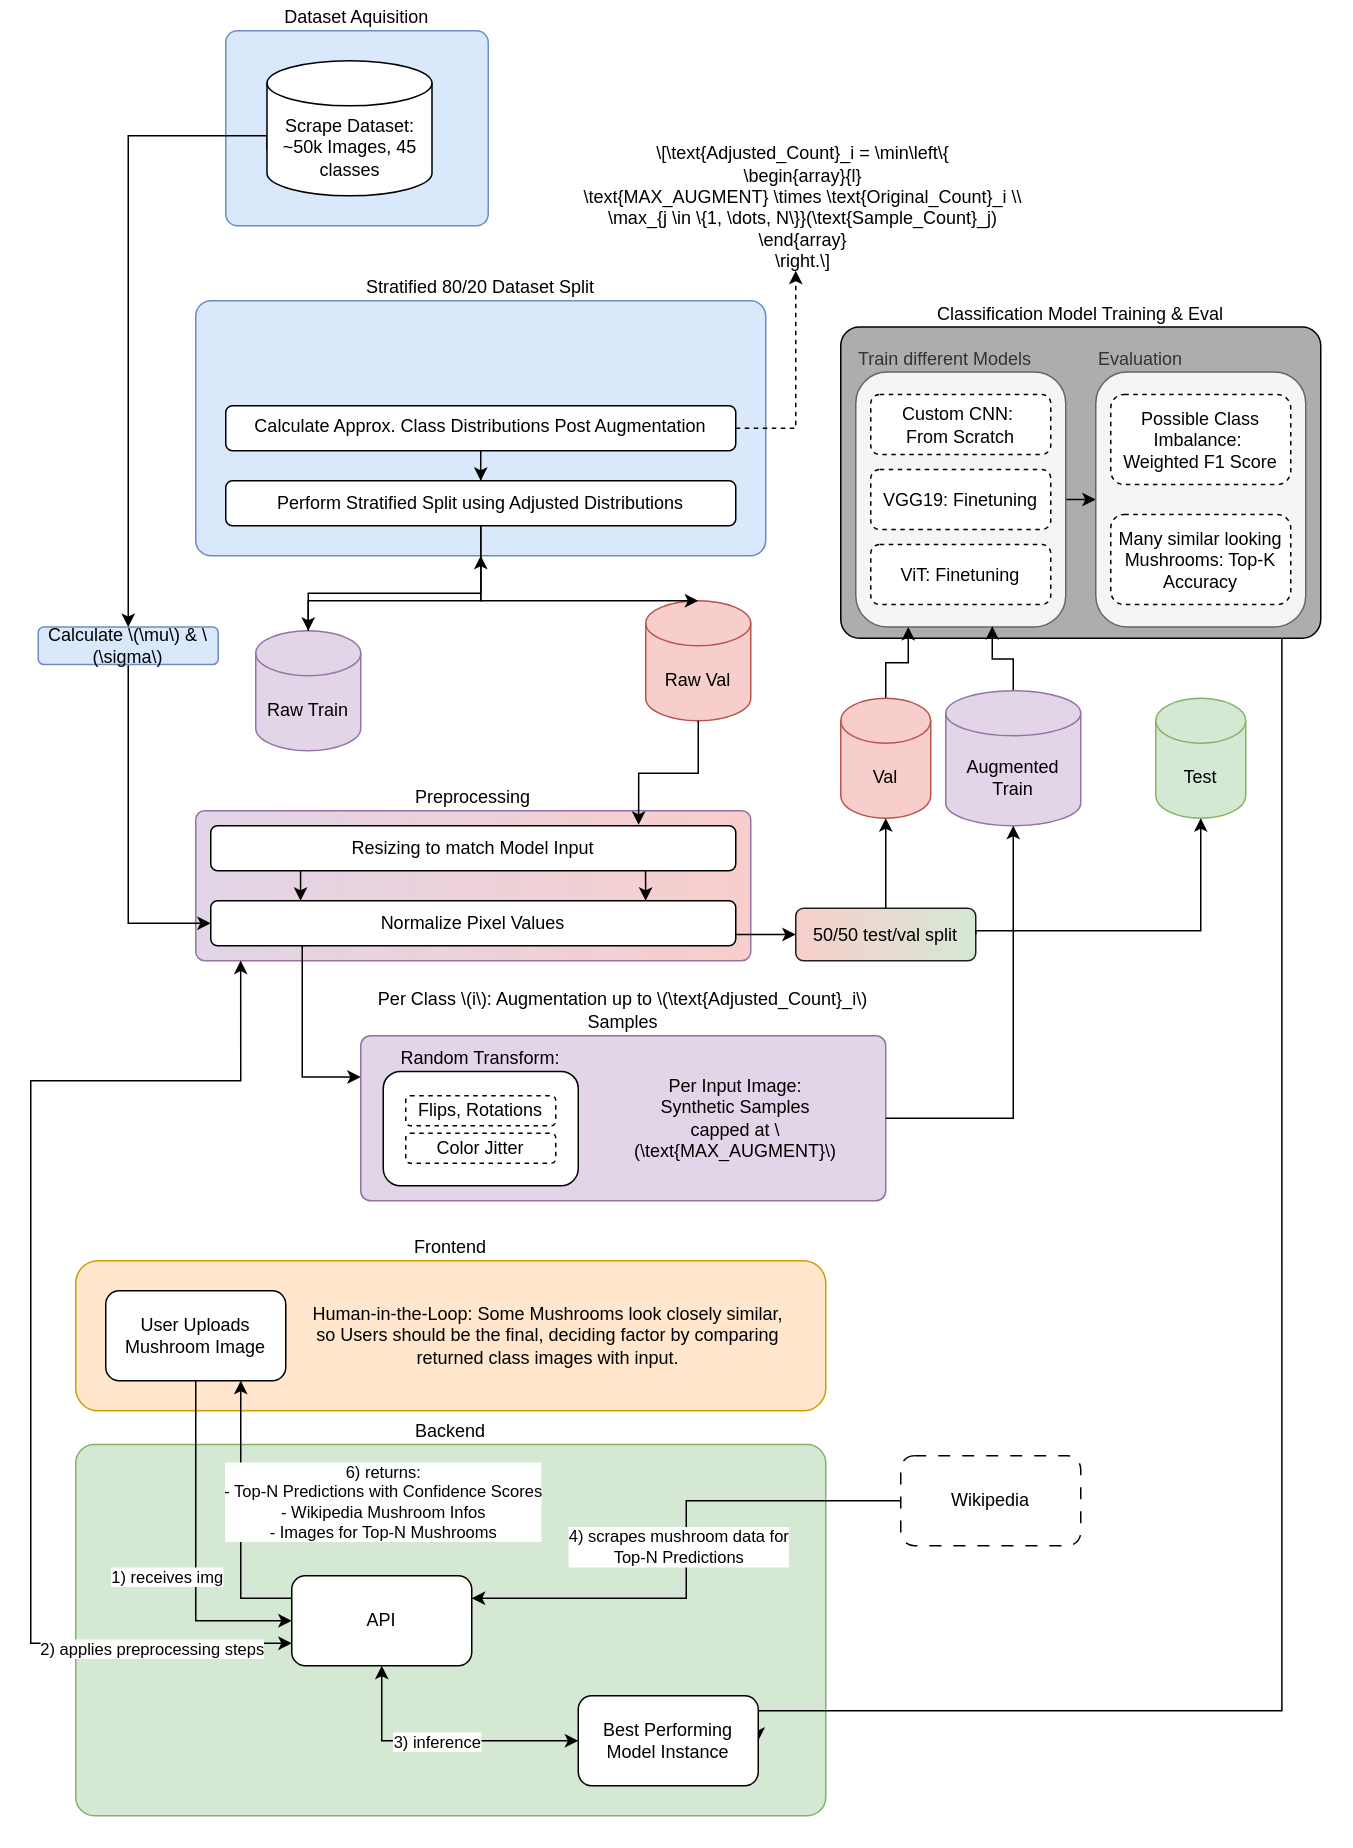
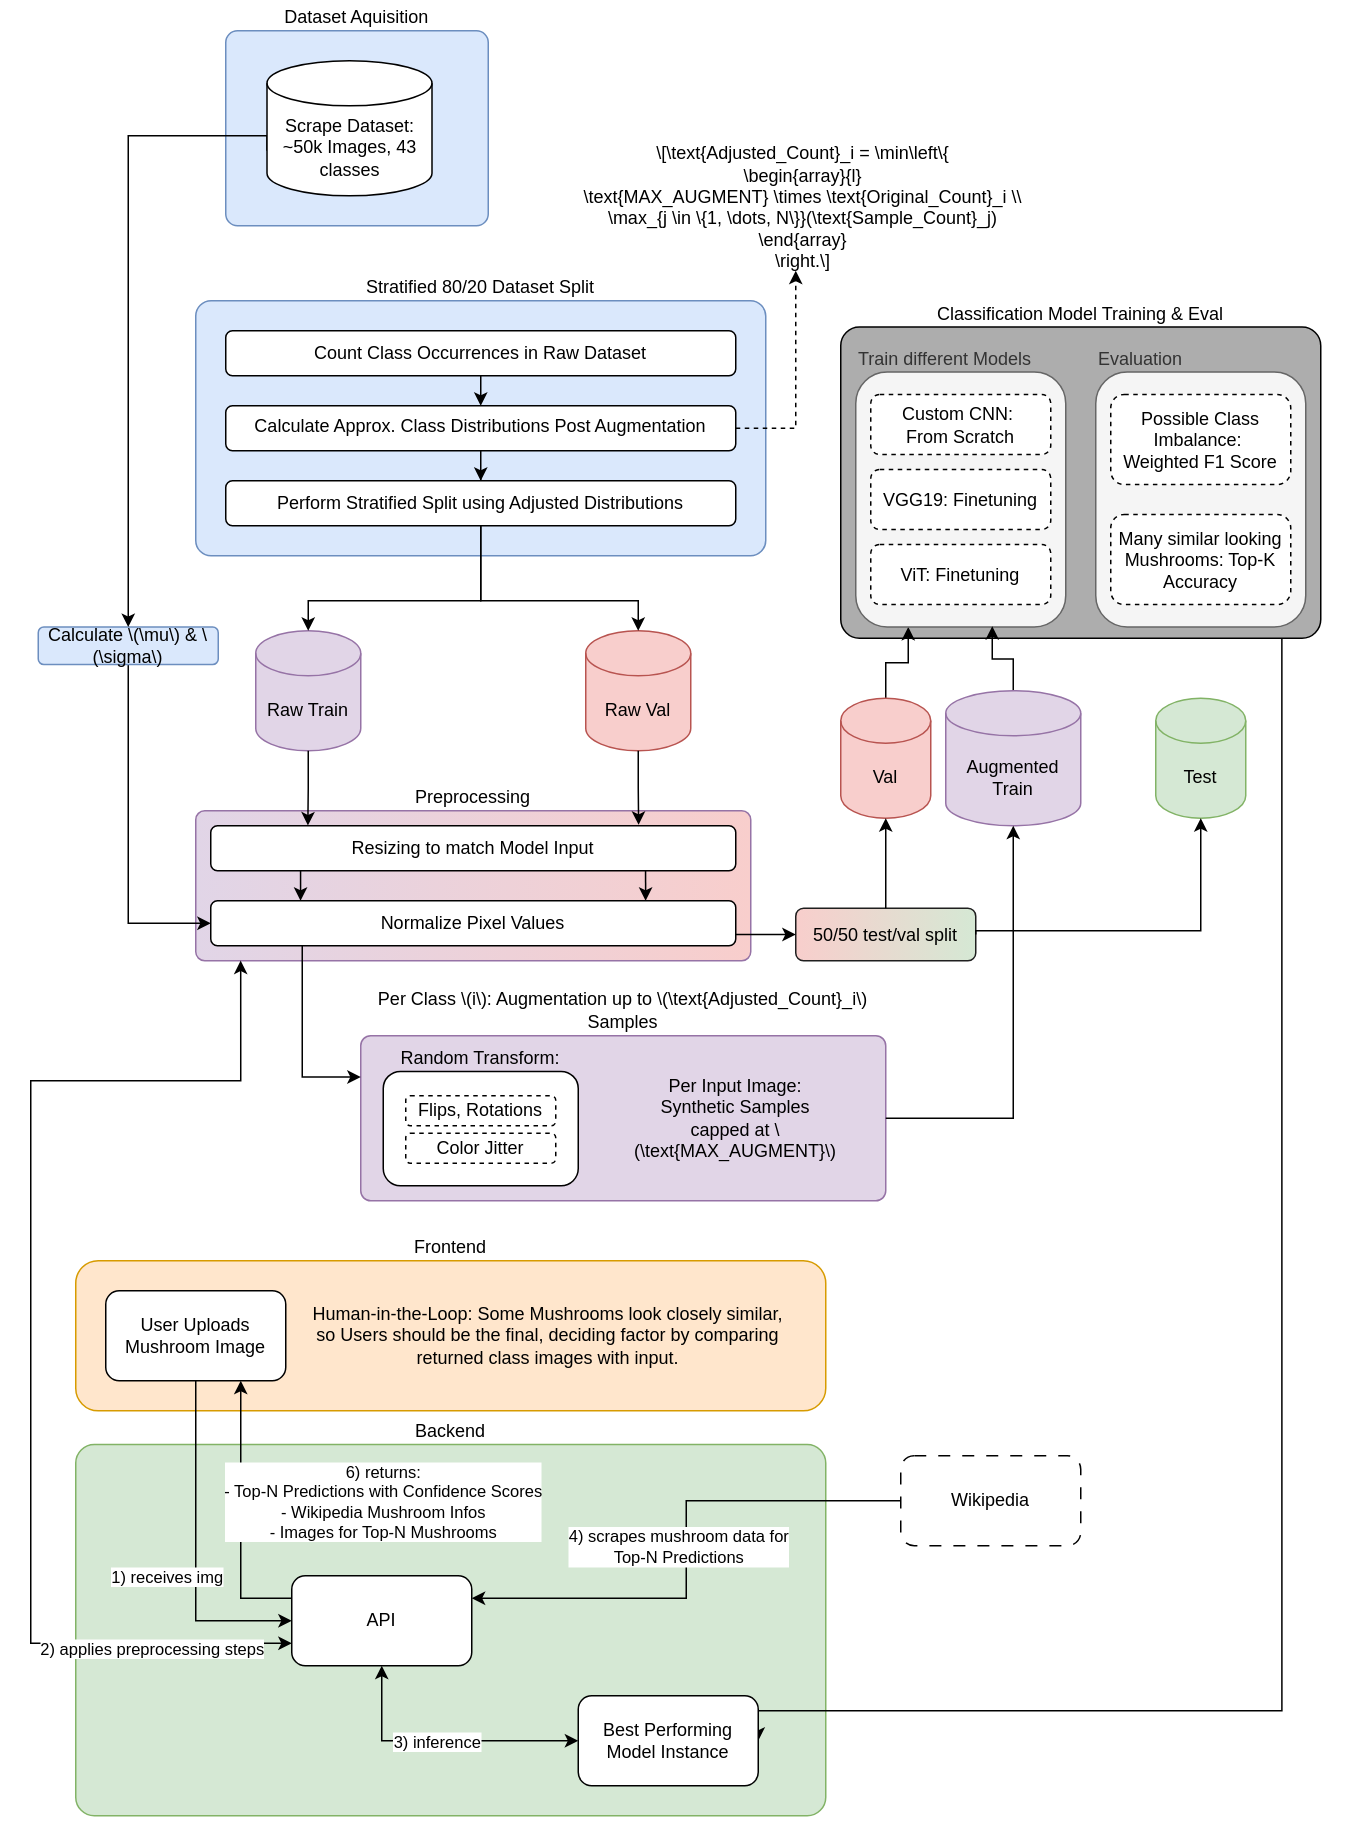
node "Scrape Dataset: ~50k Images, 45 classes": label "Scrape Dataset: ~50k Images, 45 classes" -> "Scrape Dataset: ~50k Images, 43 classes"
node "Count Class Occurrences in Raw Dataset": added
edge "Count Class Occurrences in Raw Dataset" -> "Calculate Approx. Class Distributions Post Augmentation": added
edge "Train different Models" -> "Evaluation": removed
edge "Raw Train" -> "Stratified 80/20 Dataset Split": now "Raw Train" -> "Resizing to match Model Input"
node "Raw Val": moved (698, 661) -> (638, 691)
